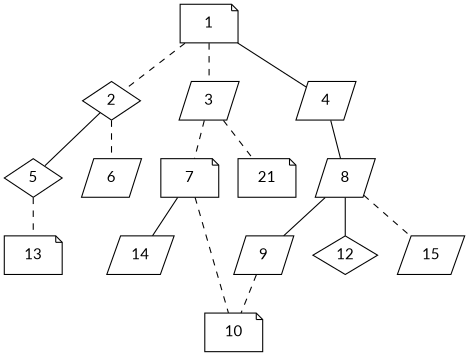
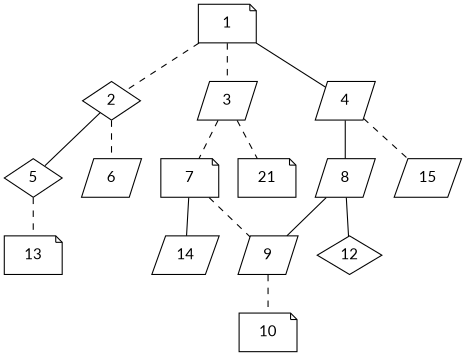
edge "8" -- "15": now "4" -- "15"
edge "7" -- "10": now "7" -- "9"
